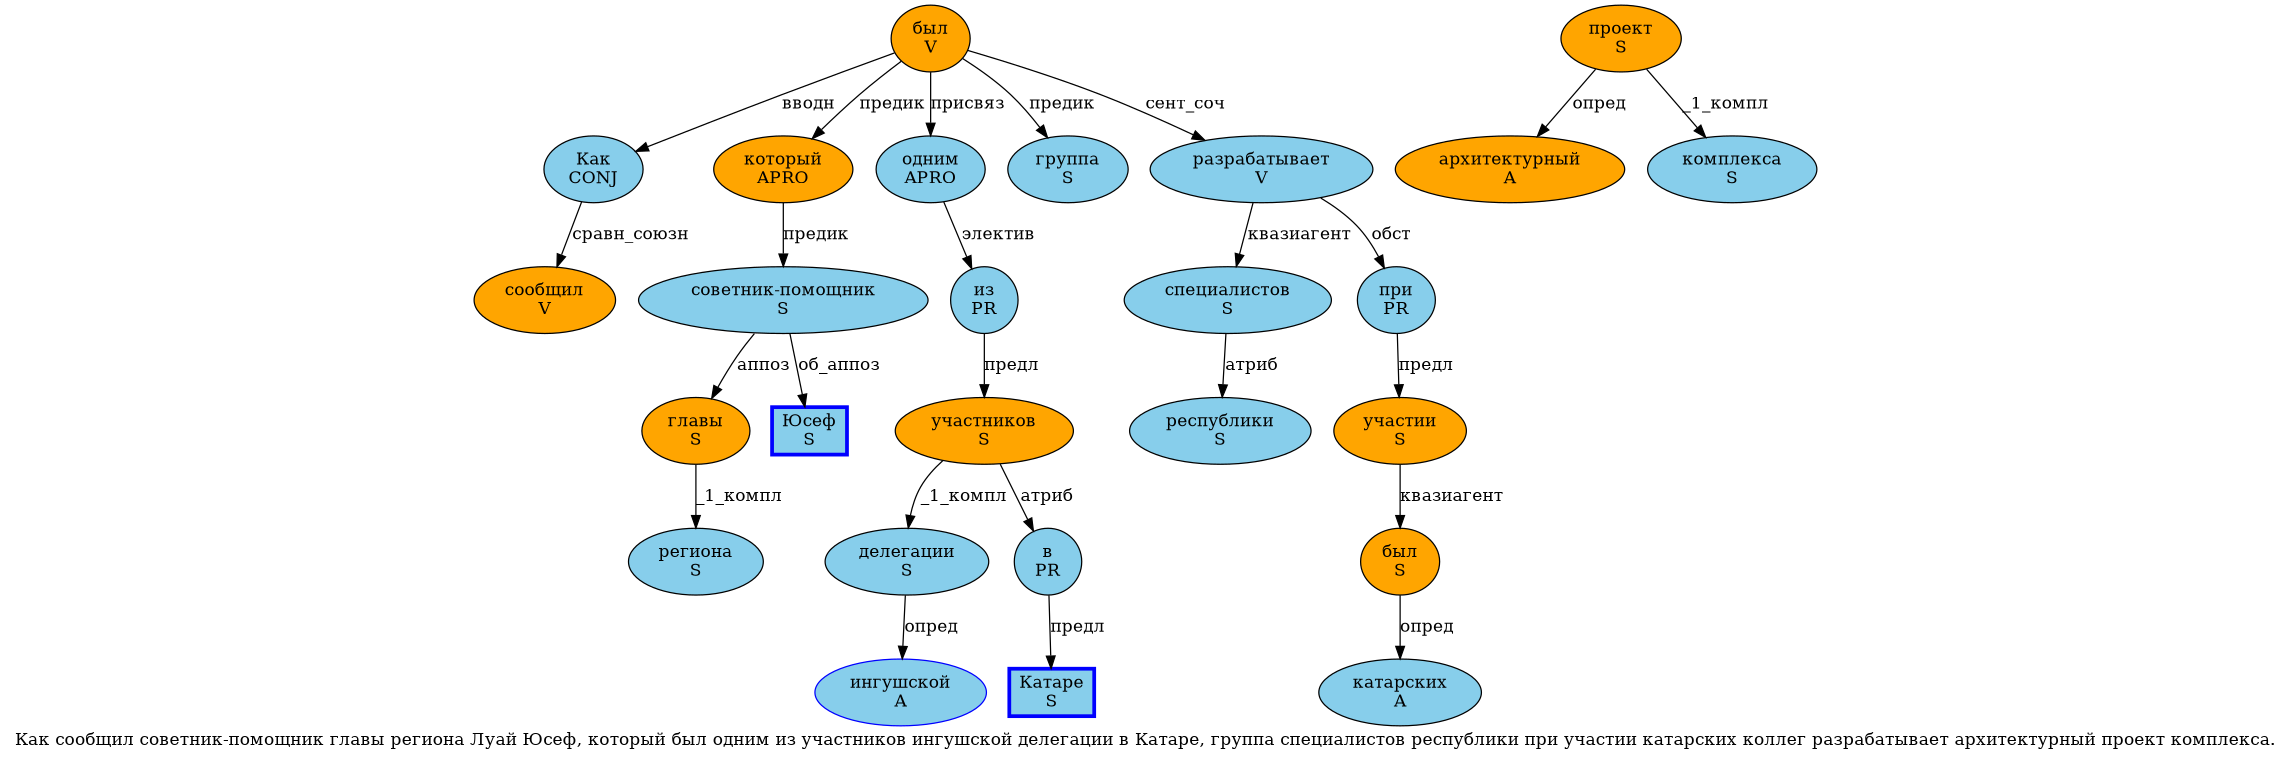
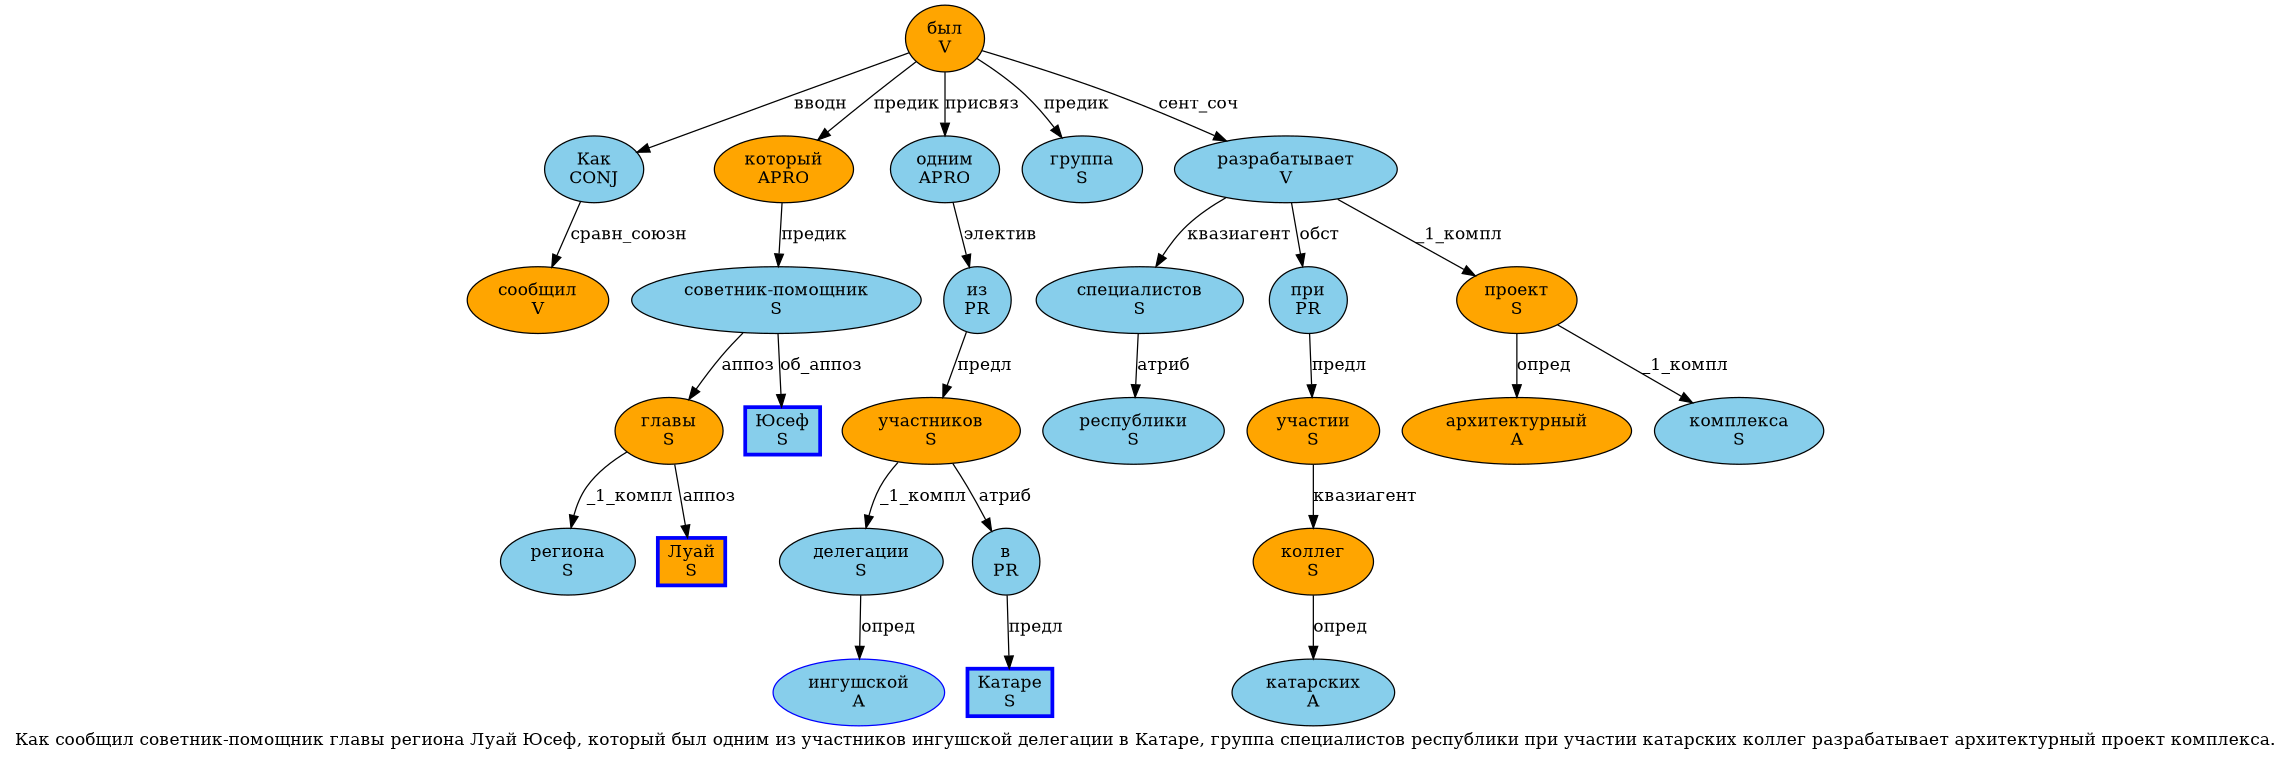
edge "разрабатывает V" -> "проект S": added, label "_1_компл"
node "Луай S": added
node "был S": label "был S" -> "коллег S"
